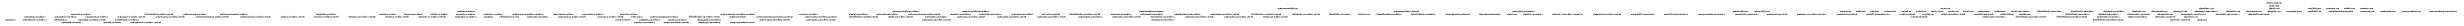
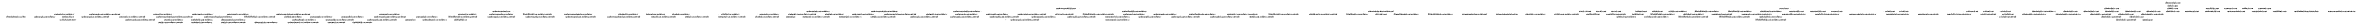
node "io.smallrye:jandex:jar:3.1.2:runtime": removed
